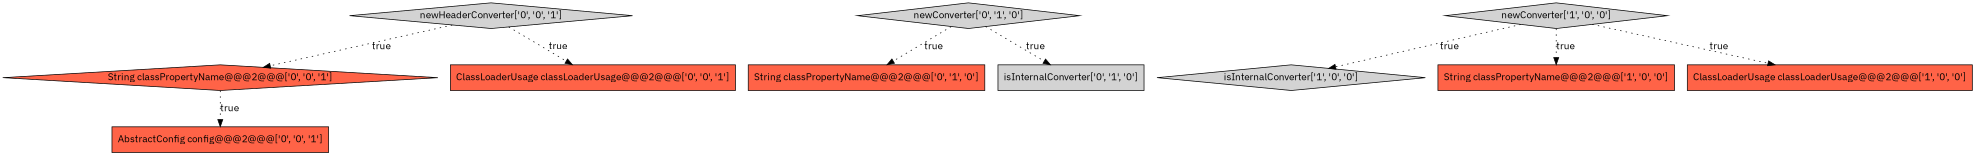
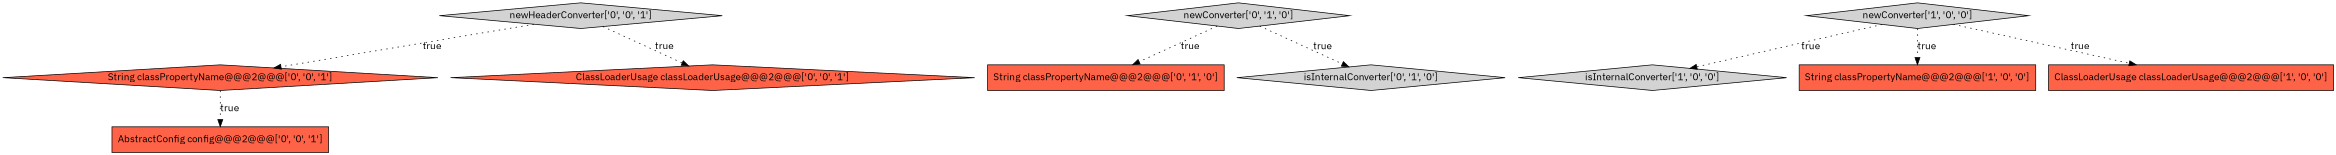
node "ClassLoaderUsage classLoaderUsage@@@2@@@['0', '0', '1']": shape box -> diamond
node "isInternalConverter['0', '1', '0']": shape box -> diamond
